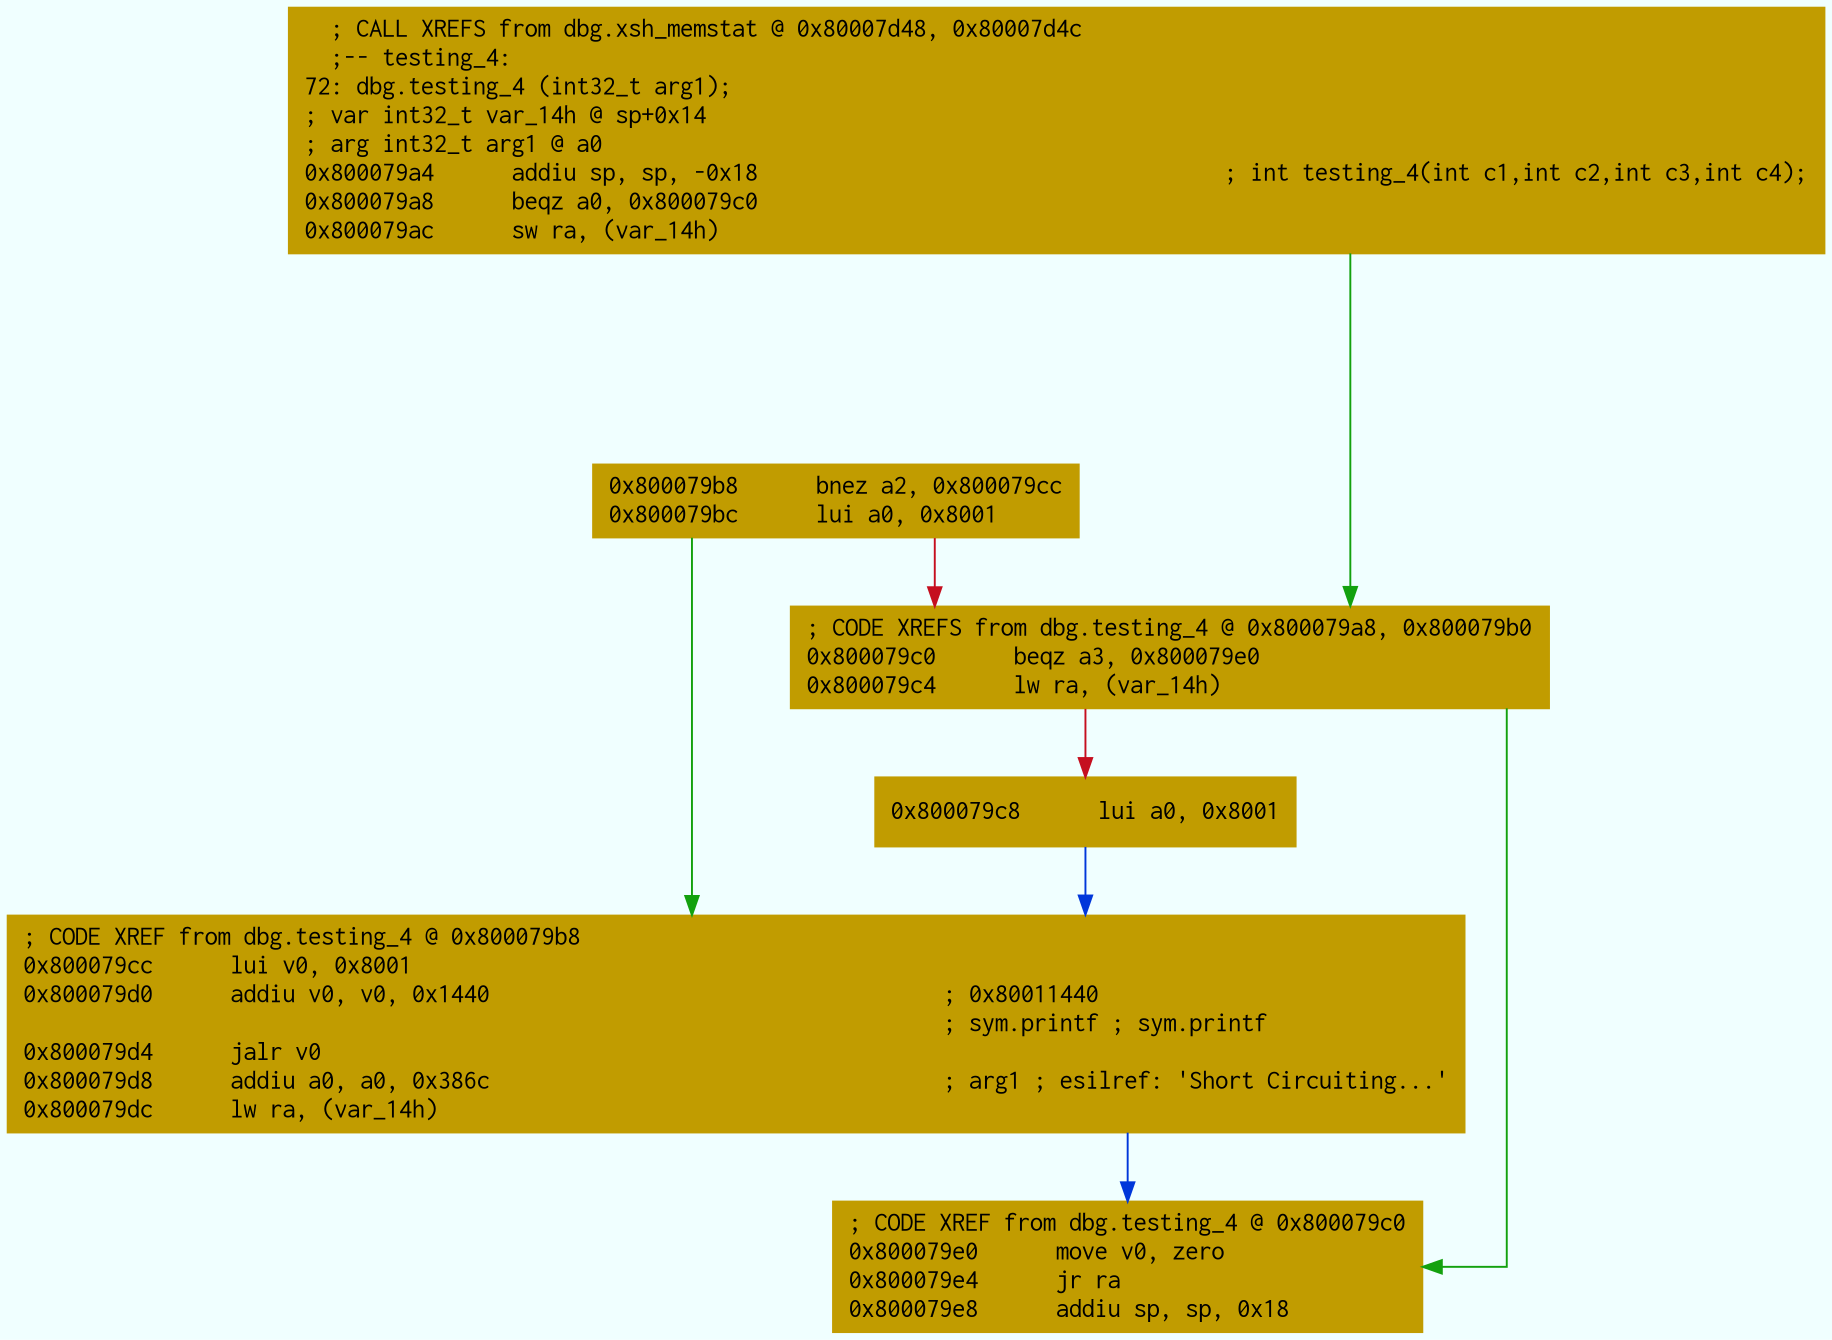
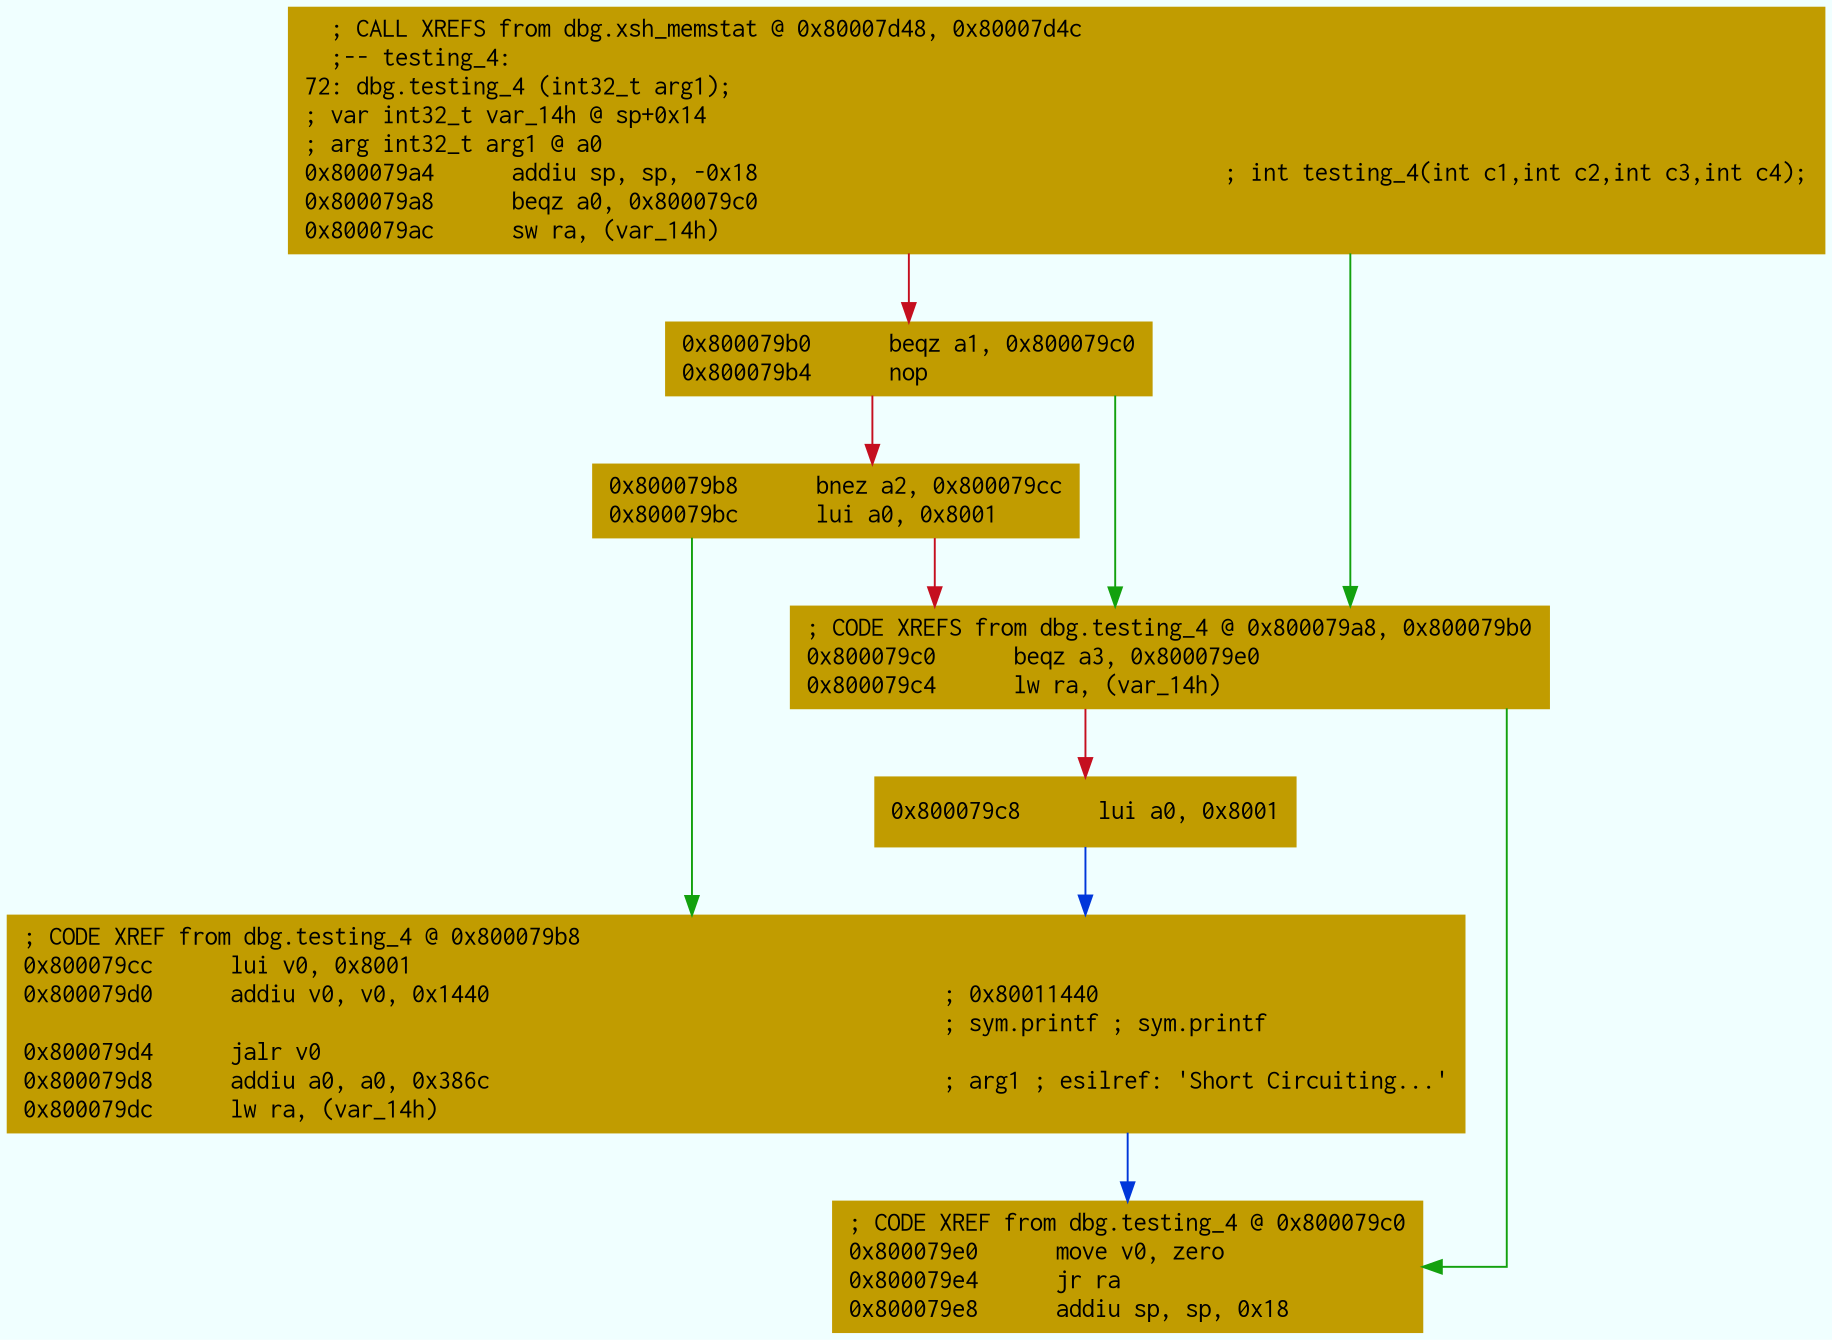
node "0x800079b0      beqz a1, 0x800079c0 0x800079b4      nop": added
